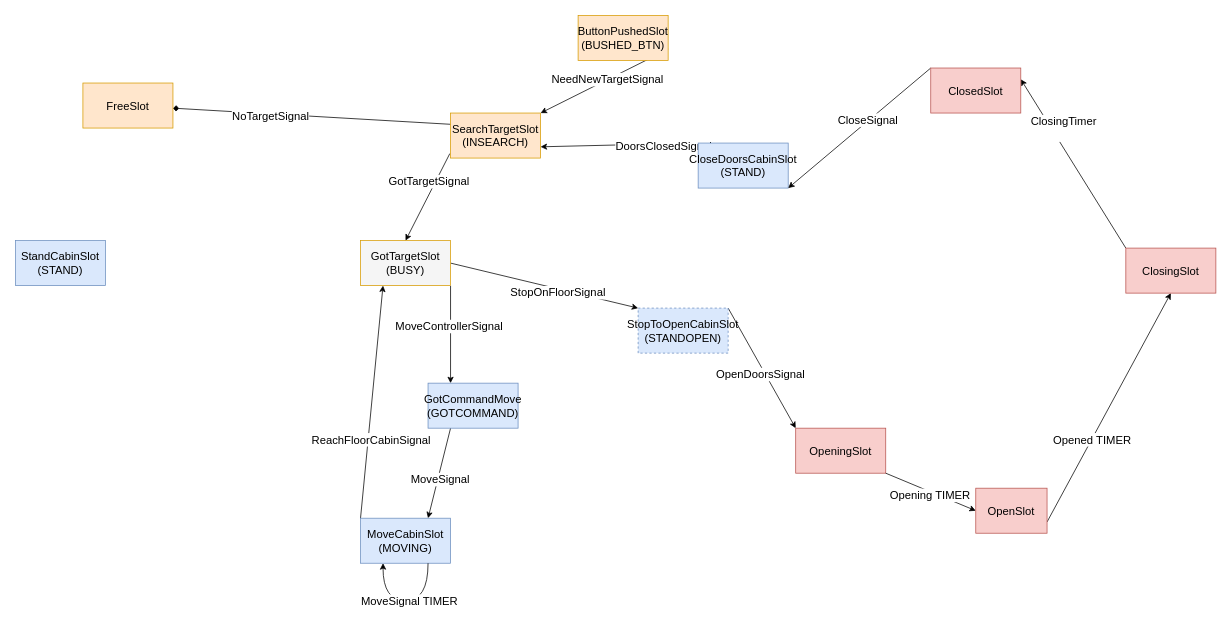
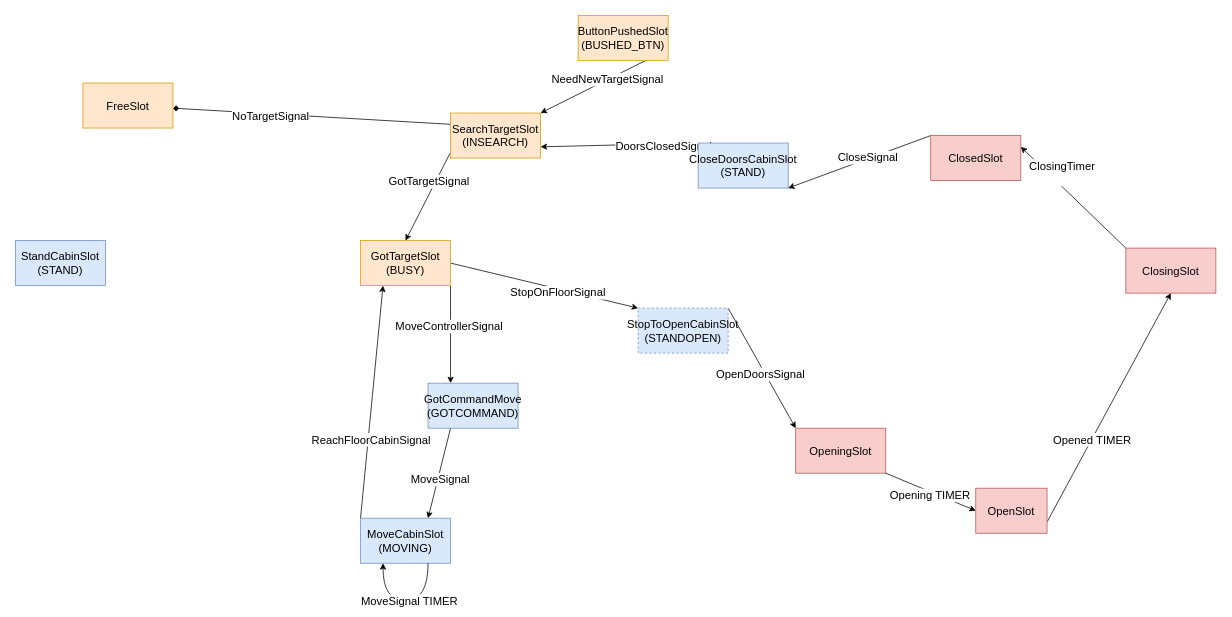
node "ClosedSlot": moved (975, 90) -> (975, 158)
node "GotTargetSlot (BUSY)": fillcolor #f5f5f5 -> #ffe6cc
